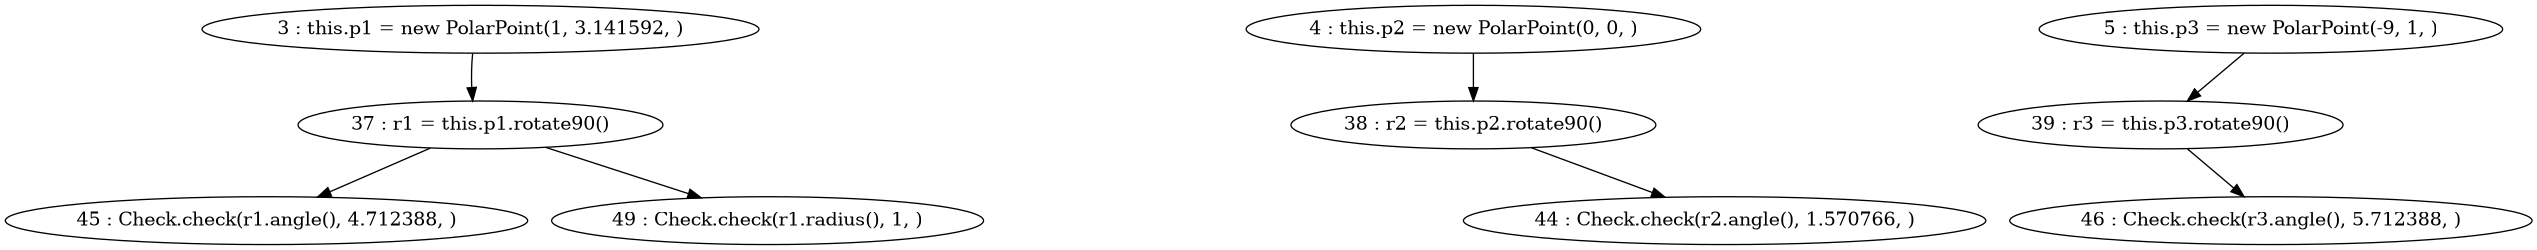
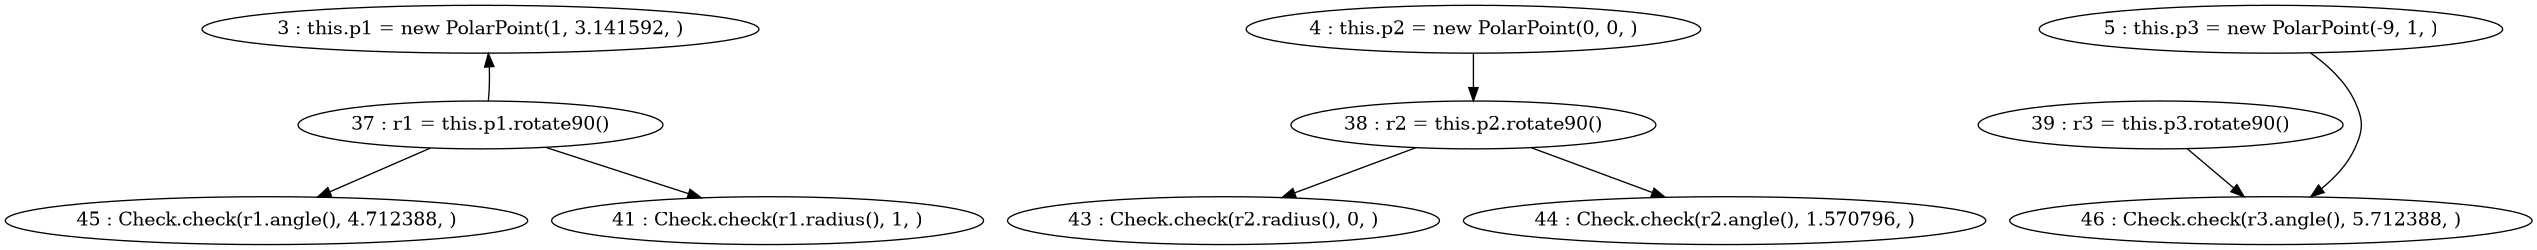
edge "3 : this.p1 = new PolarPoint(1, 3.141592, )" -> "37 : r1 = this.p1.rotate90()": reversed
edge "5 : this.p3 = new PolarPoint(-9, 1, )" -> "39 : r3 = this.p3.rotate90()": now "5 : this.p3 = new PolarPoint(-9, 1, )" -> "46 : Check.check(r3.angle(), 5.712388, )"
node "49 : Check.check(r1.radius(), 1, )": label "49 : Check.check(r1.radius(), 1, )" -> "41 : Check.check(r1.radius(), 1, )"
node "43 : Check.check(r2.radius(), 0, )": added
node "44 : Check.check(r2.angle(), 1.570766, )": label "44 : Check.check(r2.angle(), 1.570766, )" -> "44 : Check.check(r2.angle(), 1.570796, )"
